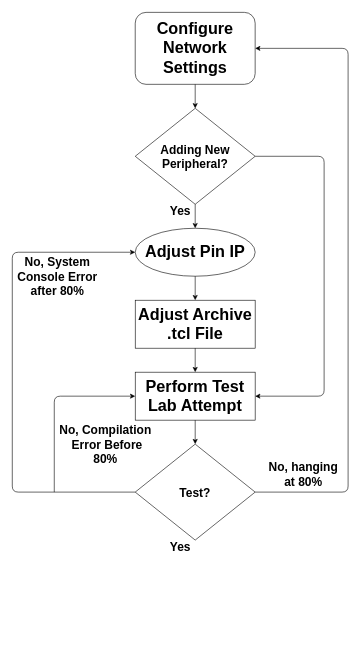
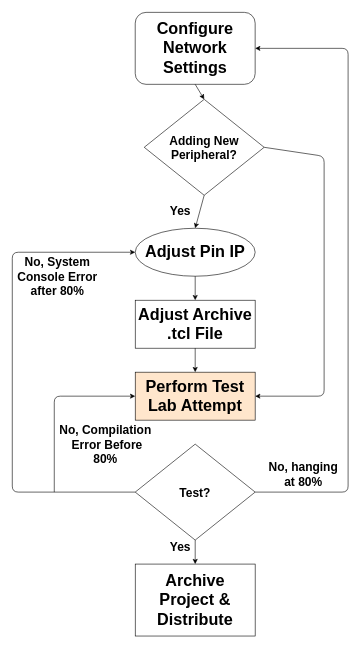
node "Adding New Peripheral?": moved (195, 156) -> (204, 147)
node "Perform Test Lab Attempt": fillcolor #ffffff -> #ffe6cc
edge "Perform Test Lab Attempt" -> "Test?": removed
edge "Test?" -> "Archive Project & Distribute": added
node "Archive Project & Distribute": added
